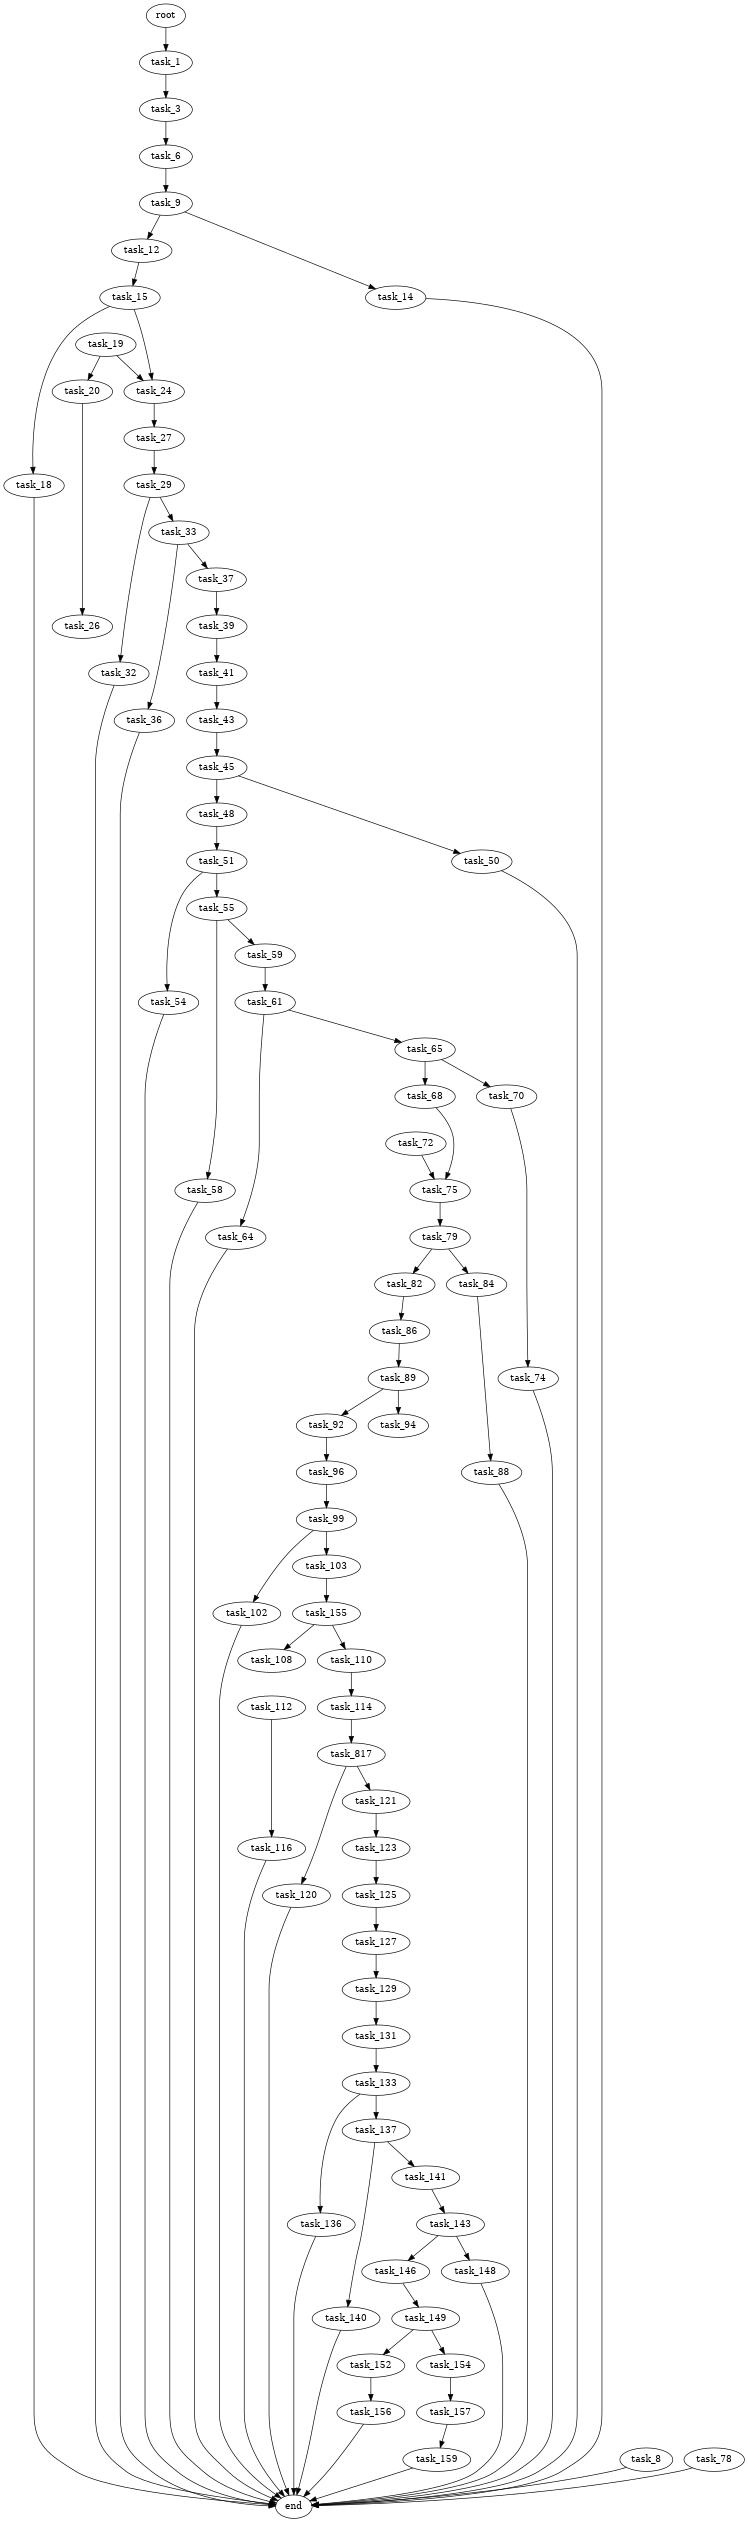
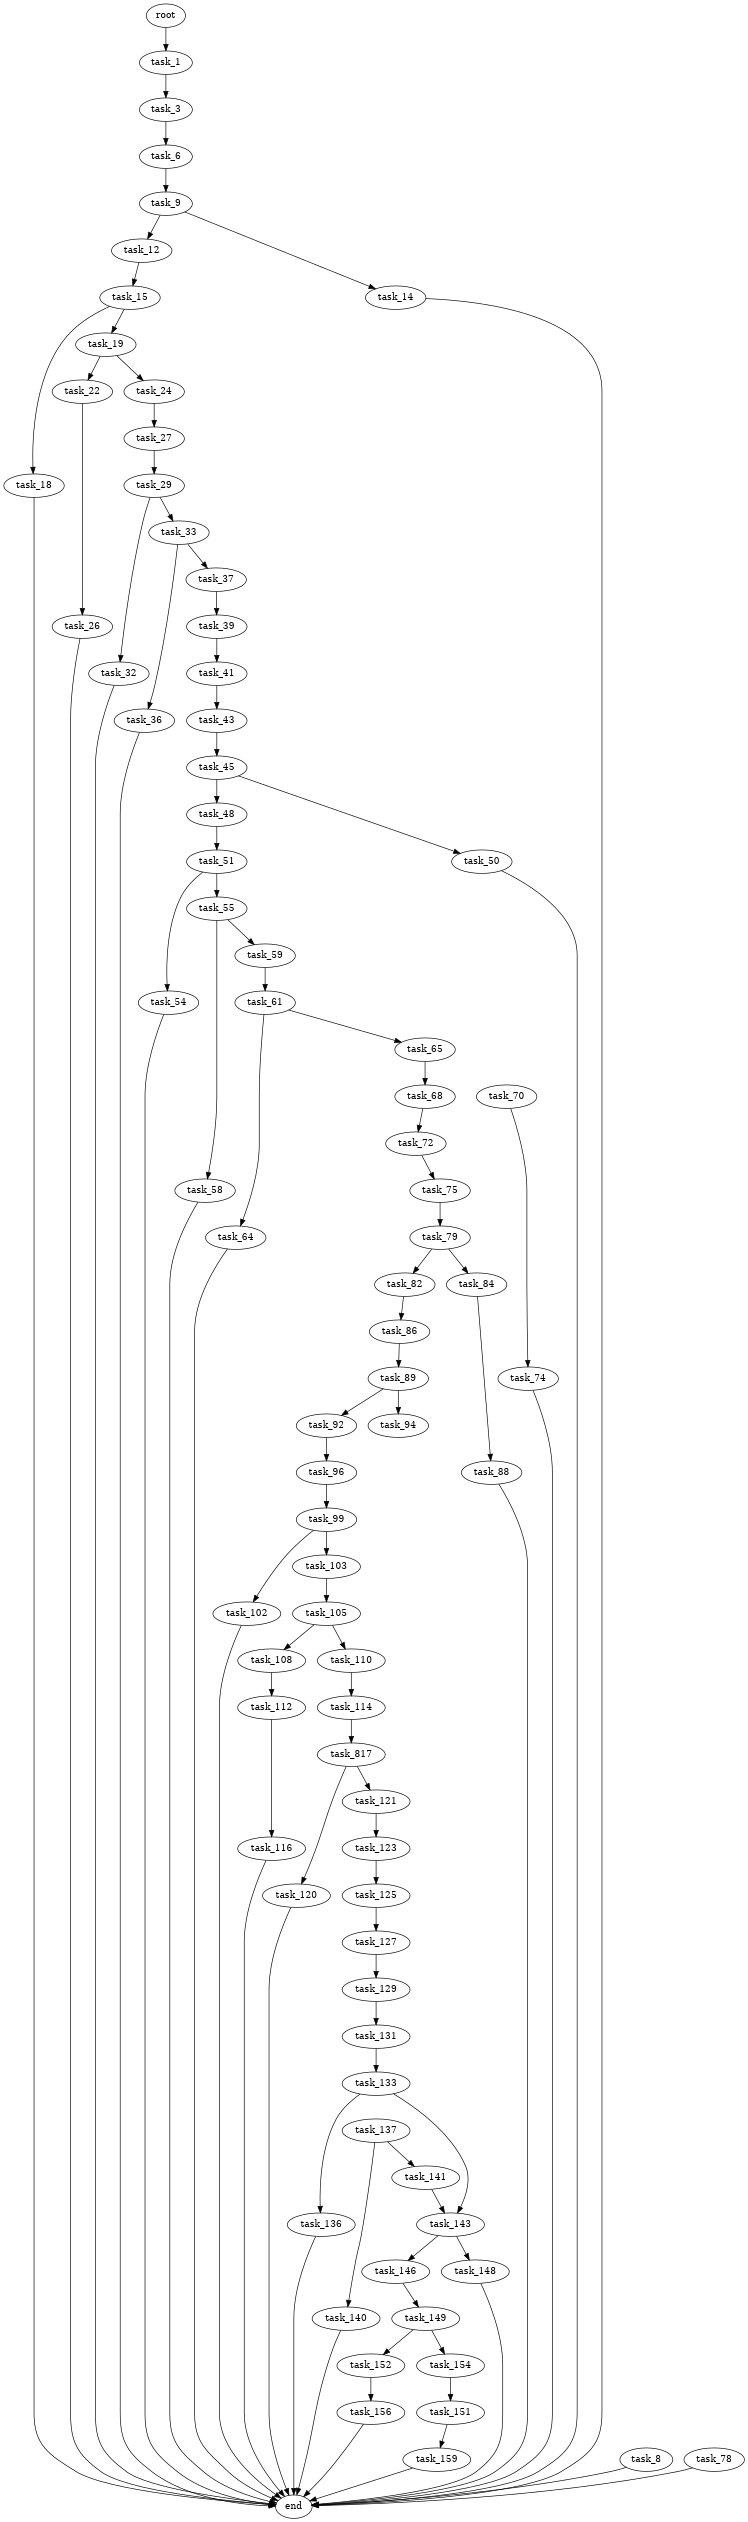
edge "task_15" -> "task_24": now "task_15" -> "task_19"
node "task_20": label "task_20" -> "task_22"
edge "task_65" -> "task_70": removed
edge "task_68" -> "task_75": now "task_68" -> "task_72"
node "task_155": label "task_155" -> "task_105"
edge "task_26" -> "end": added
edge "task_108" -> "task_112": added
edge "task_133" -> "task_137": now "task_133" -> "task_143"
node "task_157": label "task_157" -> "task_151"
